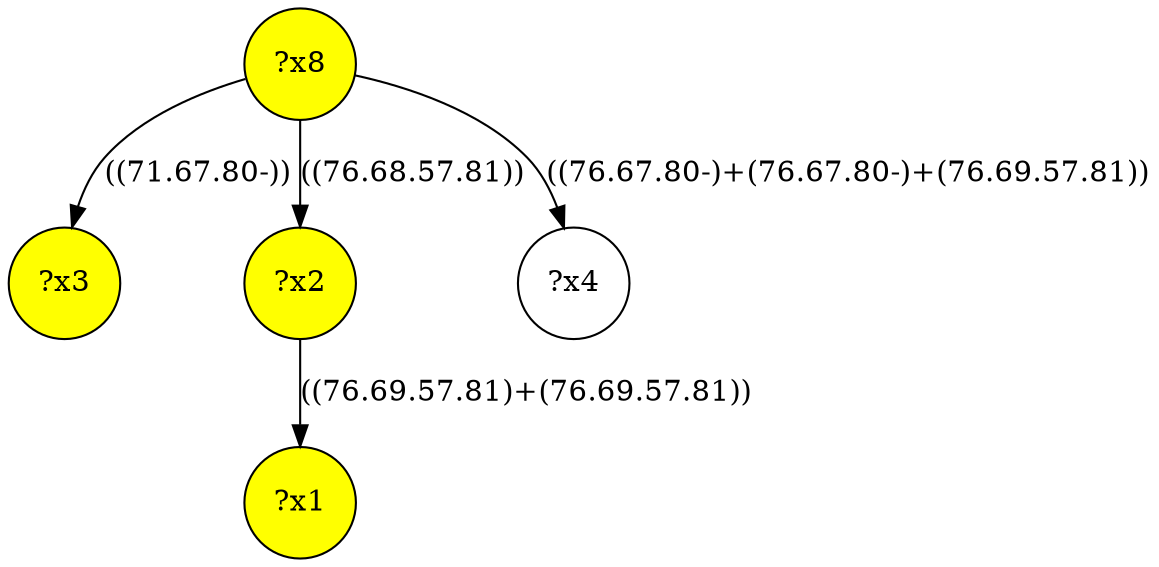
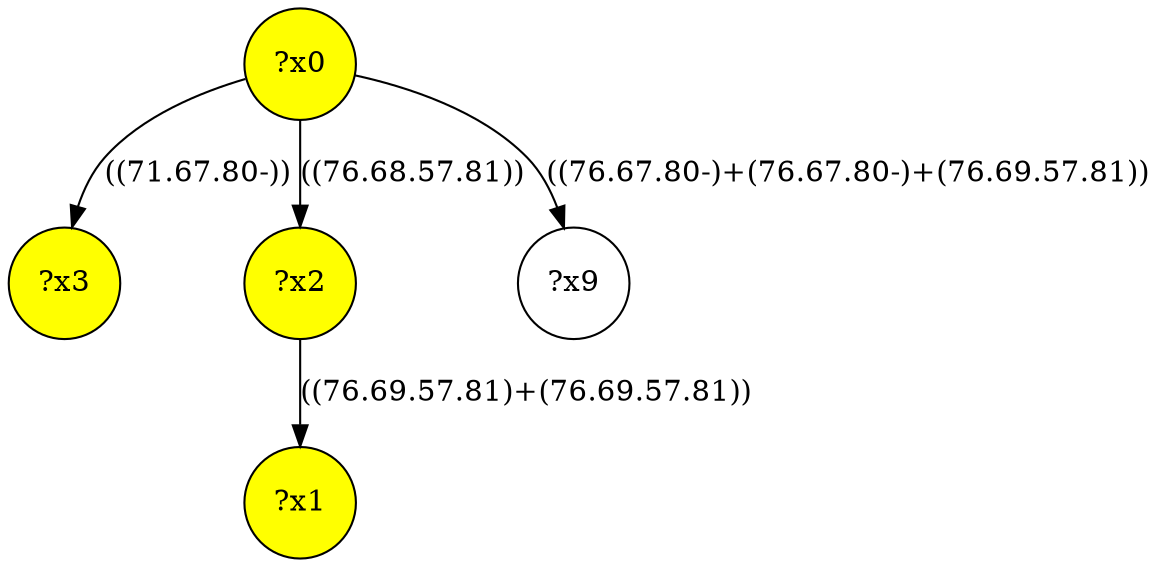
node "?x8": label "?x8" -> "?x0"
node "?x4": label "?x4" -> "?x9"
